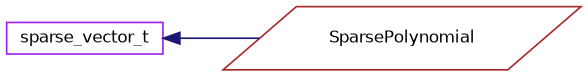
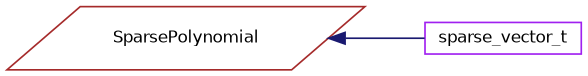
edge "SparsePolynomial" -> "sparse_vector_t": reversed
